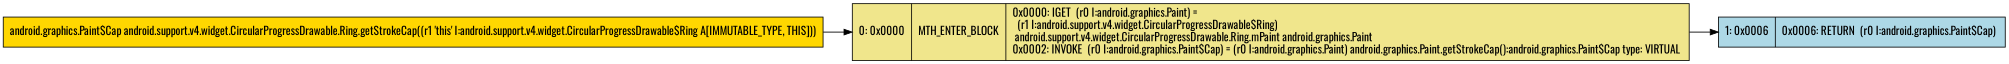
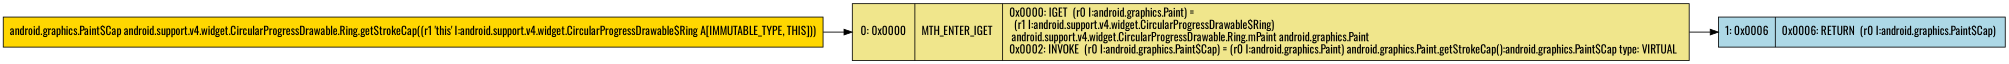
node "0: 0x0000": text "MTH_ENTER_BLOCK" -> "MTH_ENTER_IGET"
